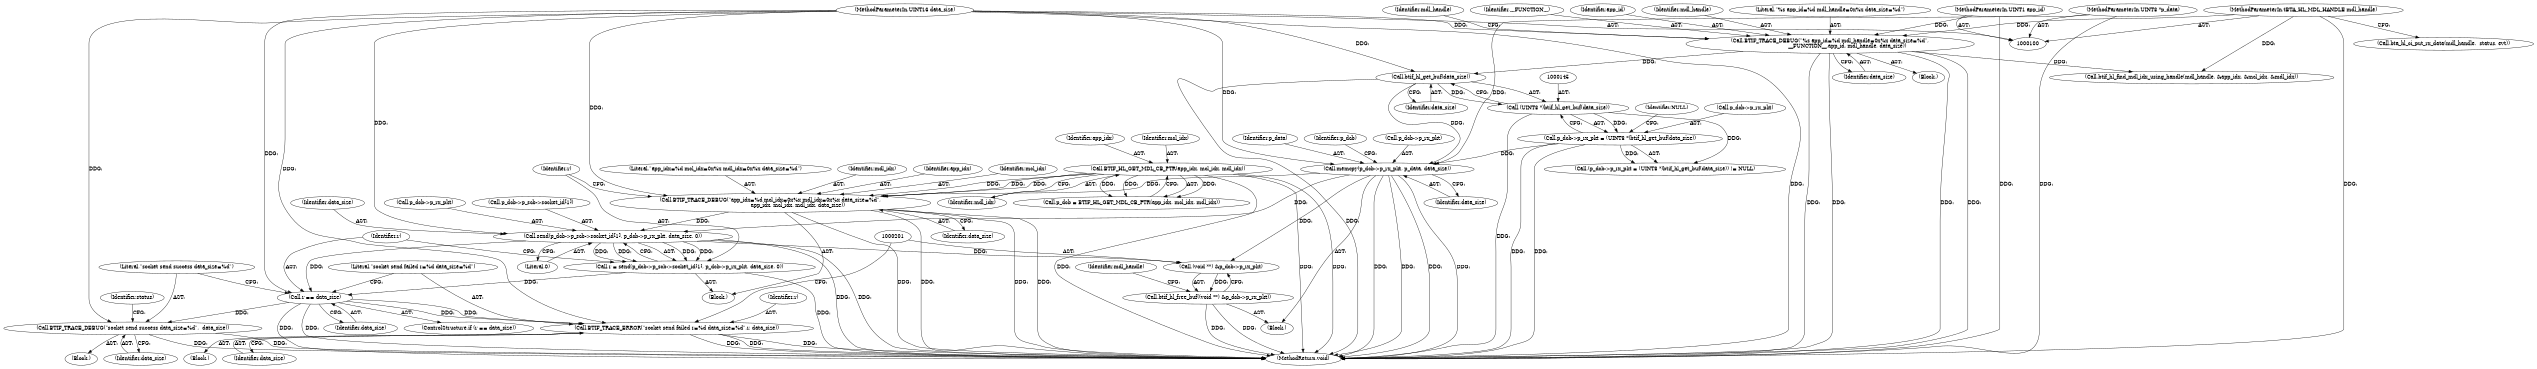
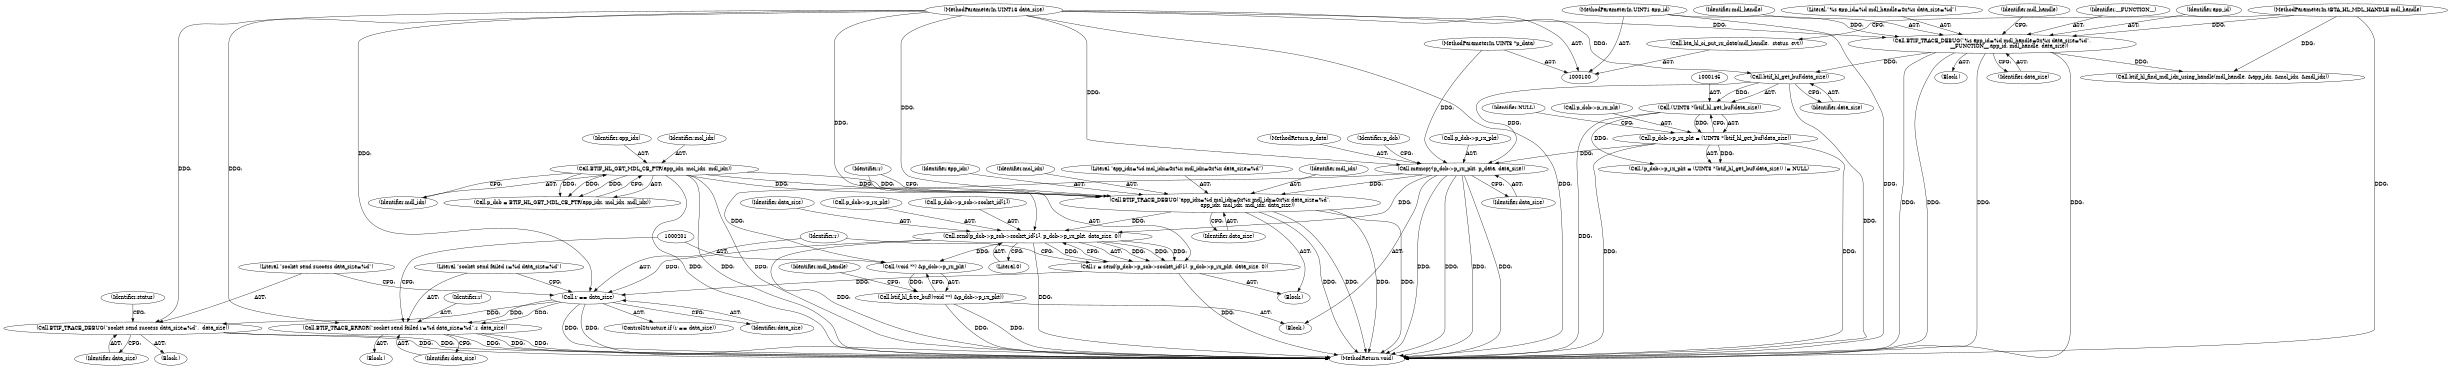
edge "(MethodParameterIn,tBTA_HL_MDL_HANDLE mdl_handle)" -> "1000100": now "(Call,bta_hl_ci_put_rx_data(mdl_handle,  status, evt))" -> "1000100"
edge "(Call,(UINT8 *)btif_hl_get_buf(data_size))" -> "(Call,btif_hl_get_buf(data_size))": removed, label "CFG:"
node "(Identifier,p_data)": label "(Identifier,p_data)" -> "(MethodReturn,p_data)"
edge "(MethodParameterIn,UINT8 *p_data)" -> "(MethodReturn,void)": removed, label "DDG:"
